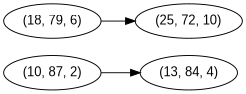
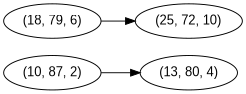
node "(13, 84, 4)": label "(13, 84, 4)" -> "(13, 80, 4)"
